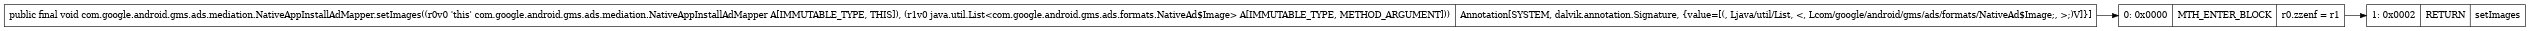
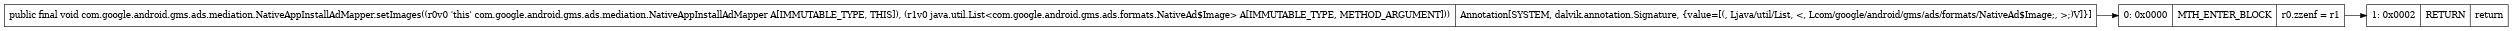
node "1: 0x0002": text "setImages" -> "return"
